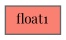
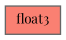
node "float1": label "float1" -> "float3"
